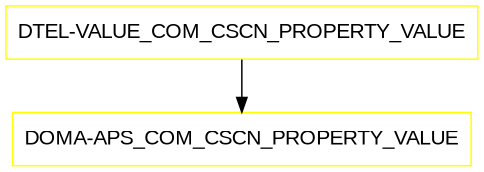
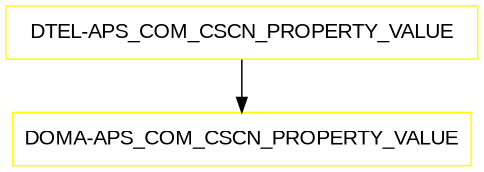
node "DTEL-VALUE_COM_CSCN_PROPERTY_VALUE": label "DTEL-VALUE_COM_CSCN_PROPERTY_VALUE" -> "DTEL-APS_COM_CSCN_PROPERTY_VALUE"
